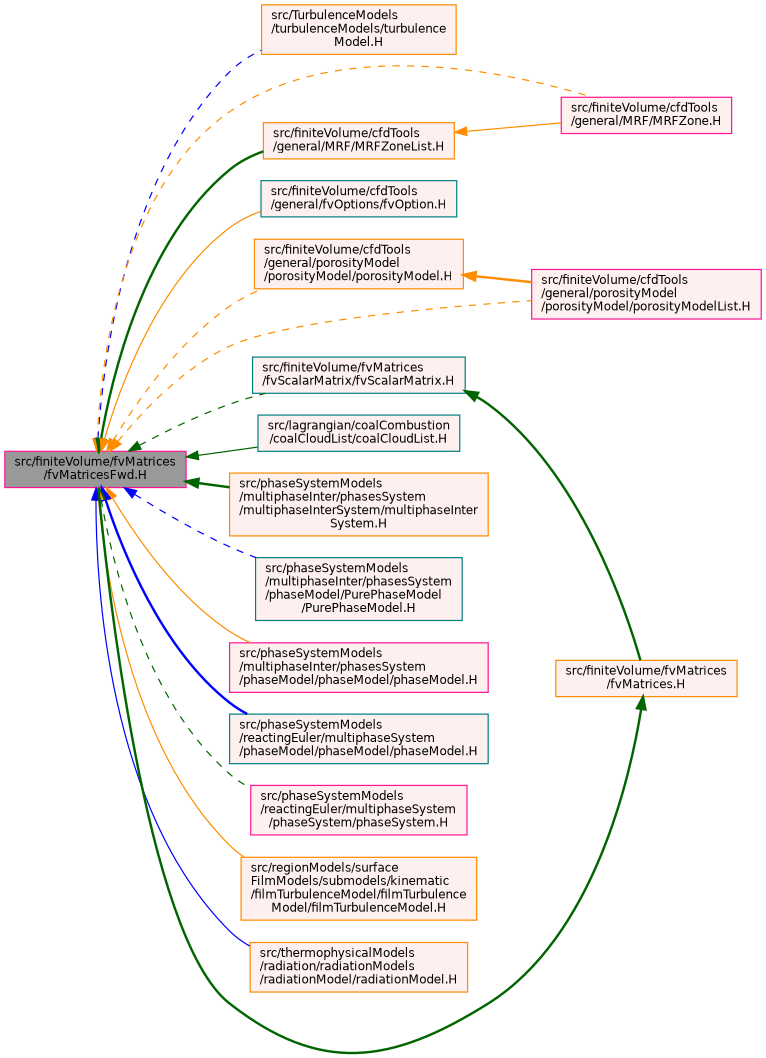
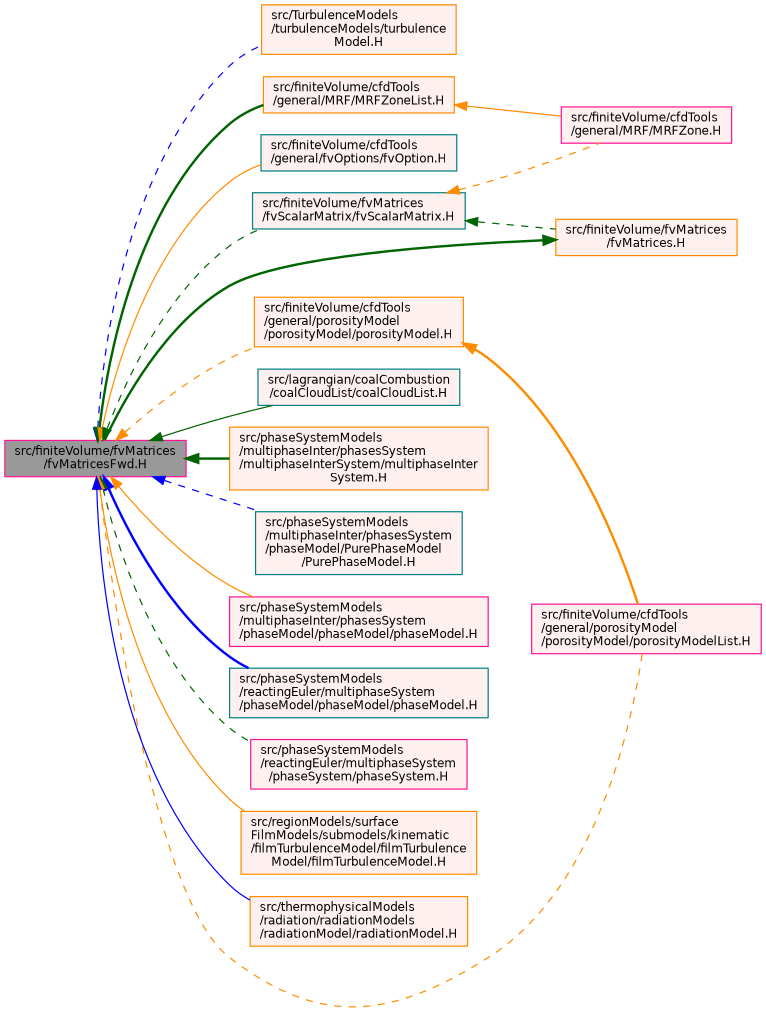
edge "src/finiteVolume/cfdTools /general/MRF/MRFZone.H" -> "src/finiteVolume/fvMatrices /fvMatricesFwd.H": now "src/finiteVolume/cfdTools /general/MRF/MRFZone.H" -> "src/finiteVolume/fvMatrices /fvScalarMatrix/fvScalarMatrix.H"
edge "src/finiteVolume/fvMatrices /fvMatrices.H" -> "src/finiteVolume/fvMatrices /fvScalarMatrix/fvScalarMatrix.H": style bold -> dashed
